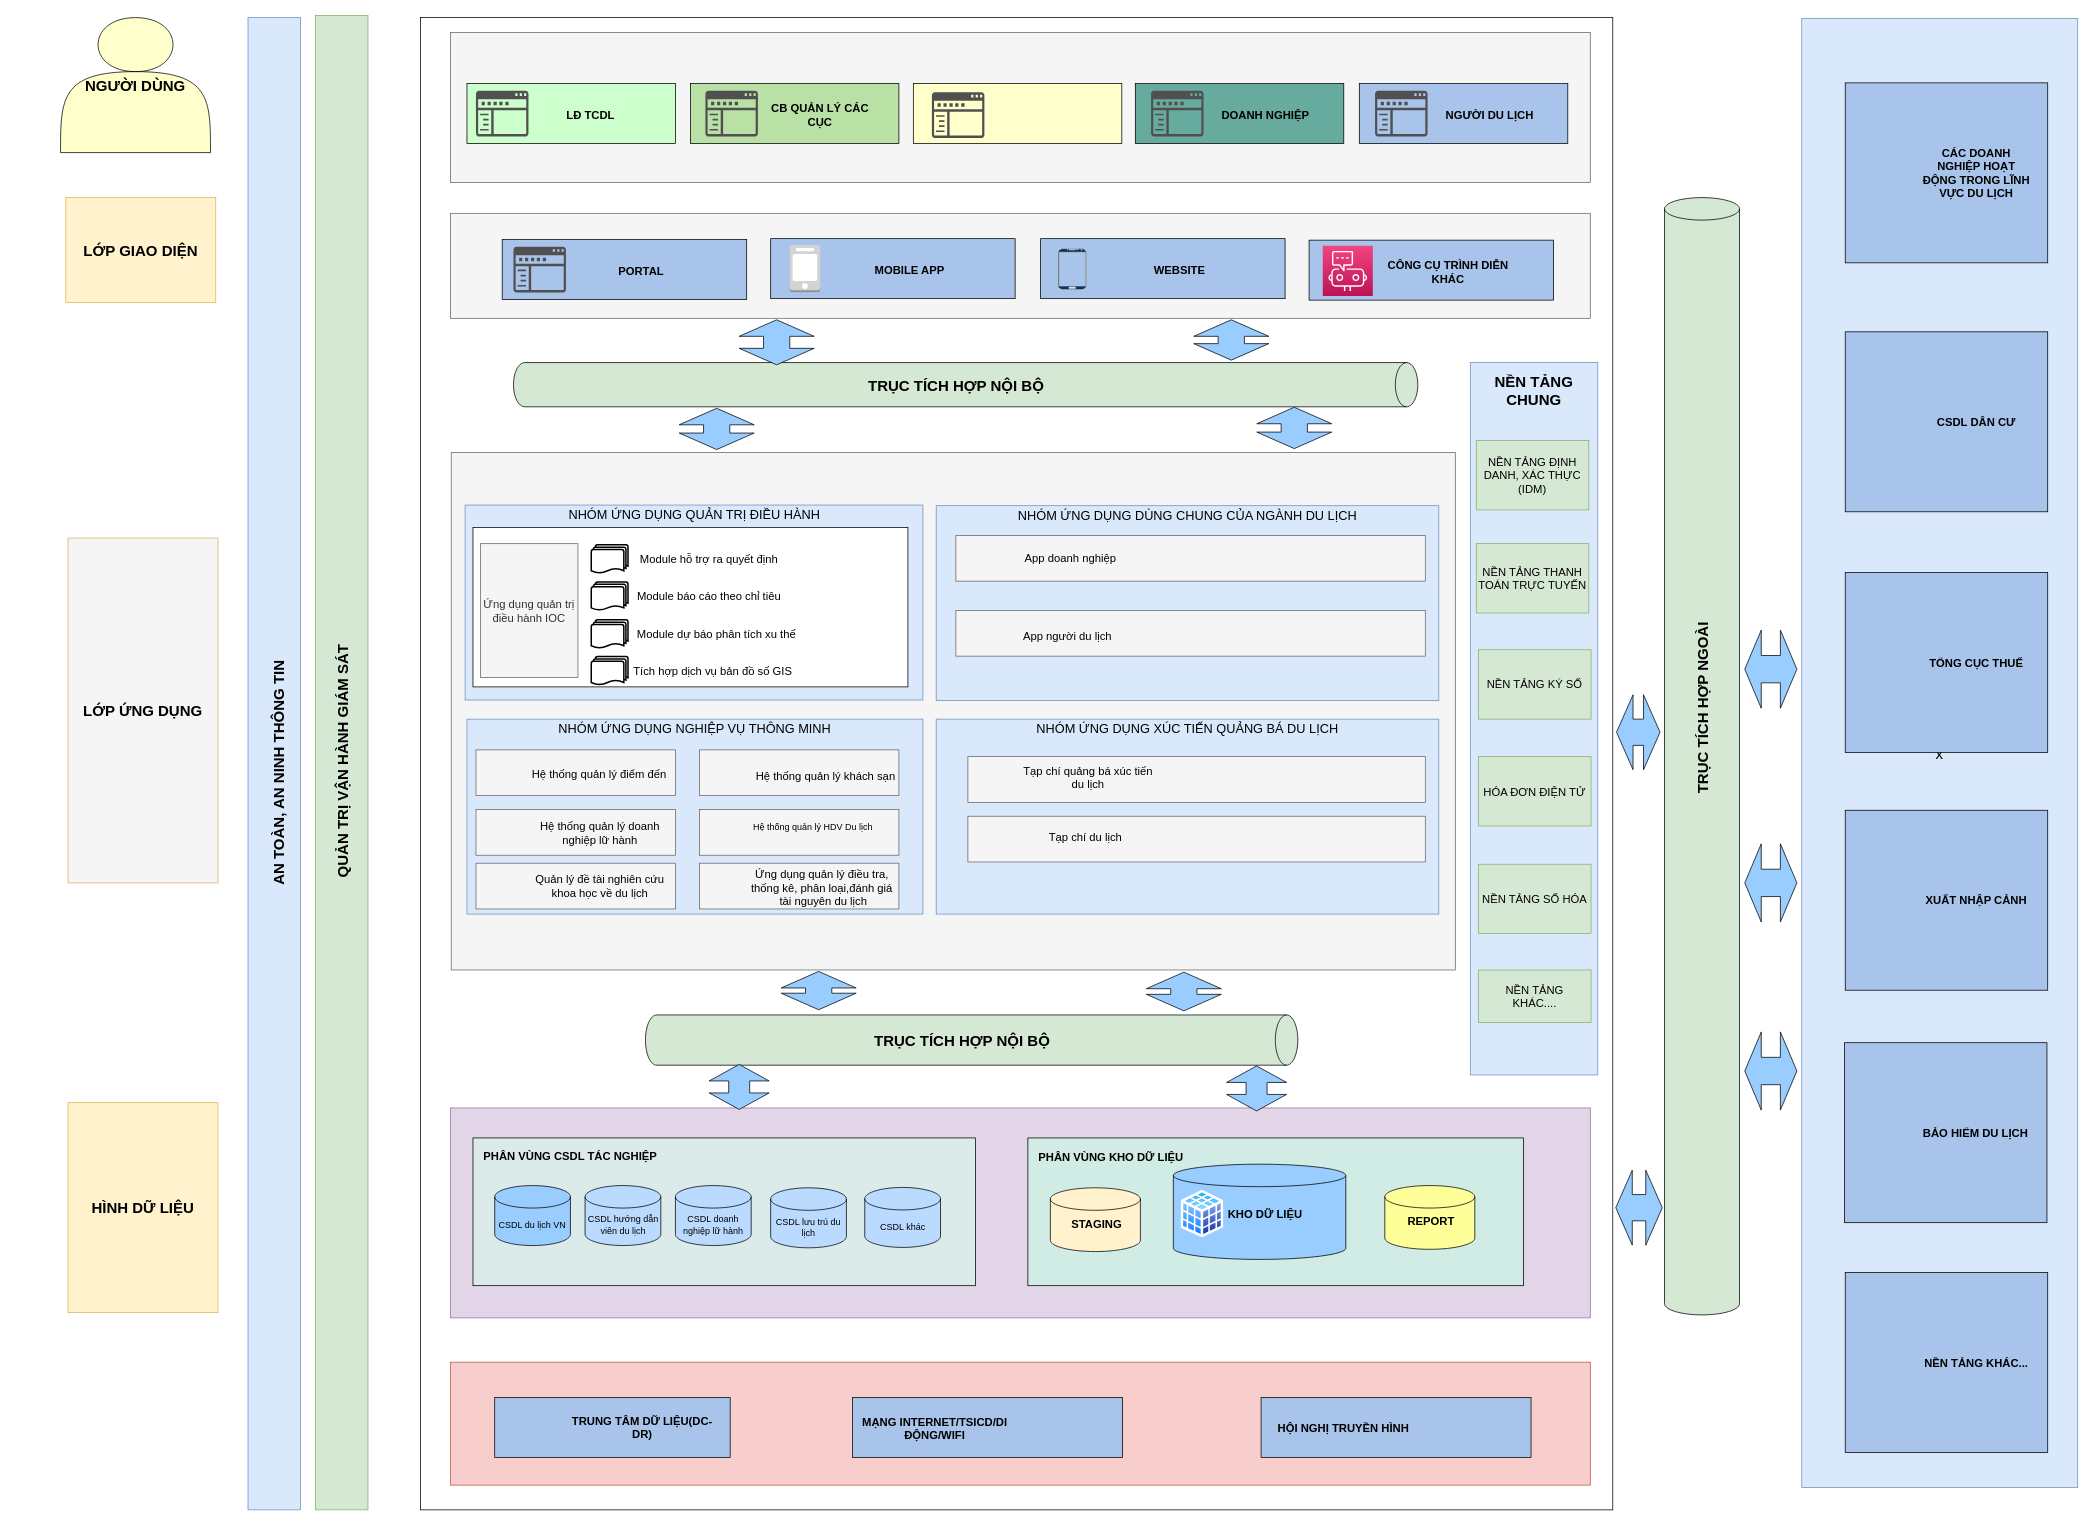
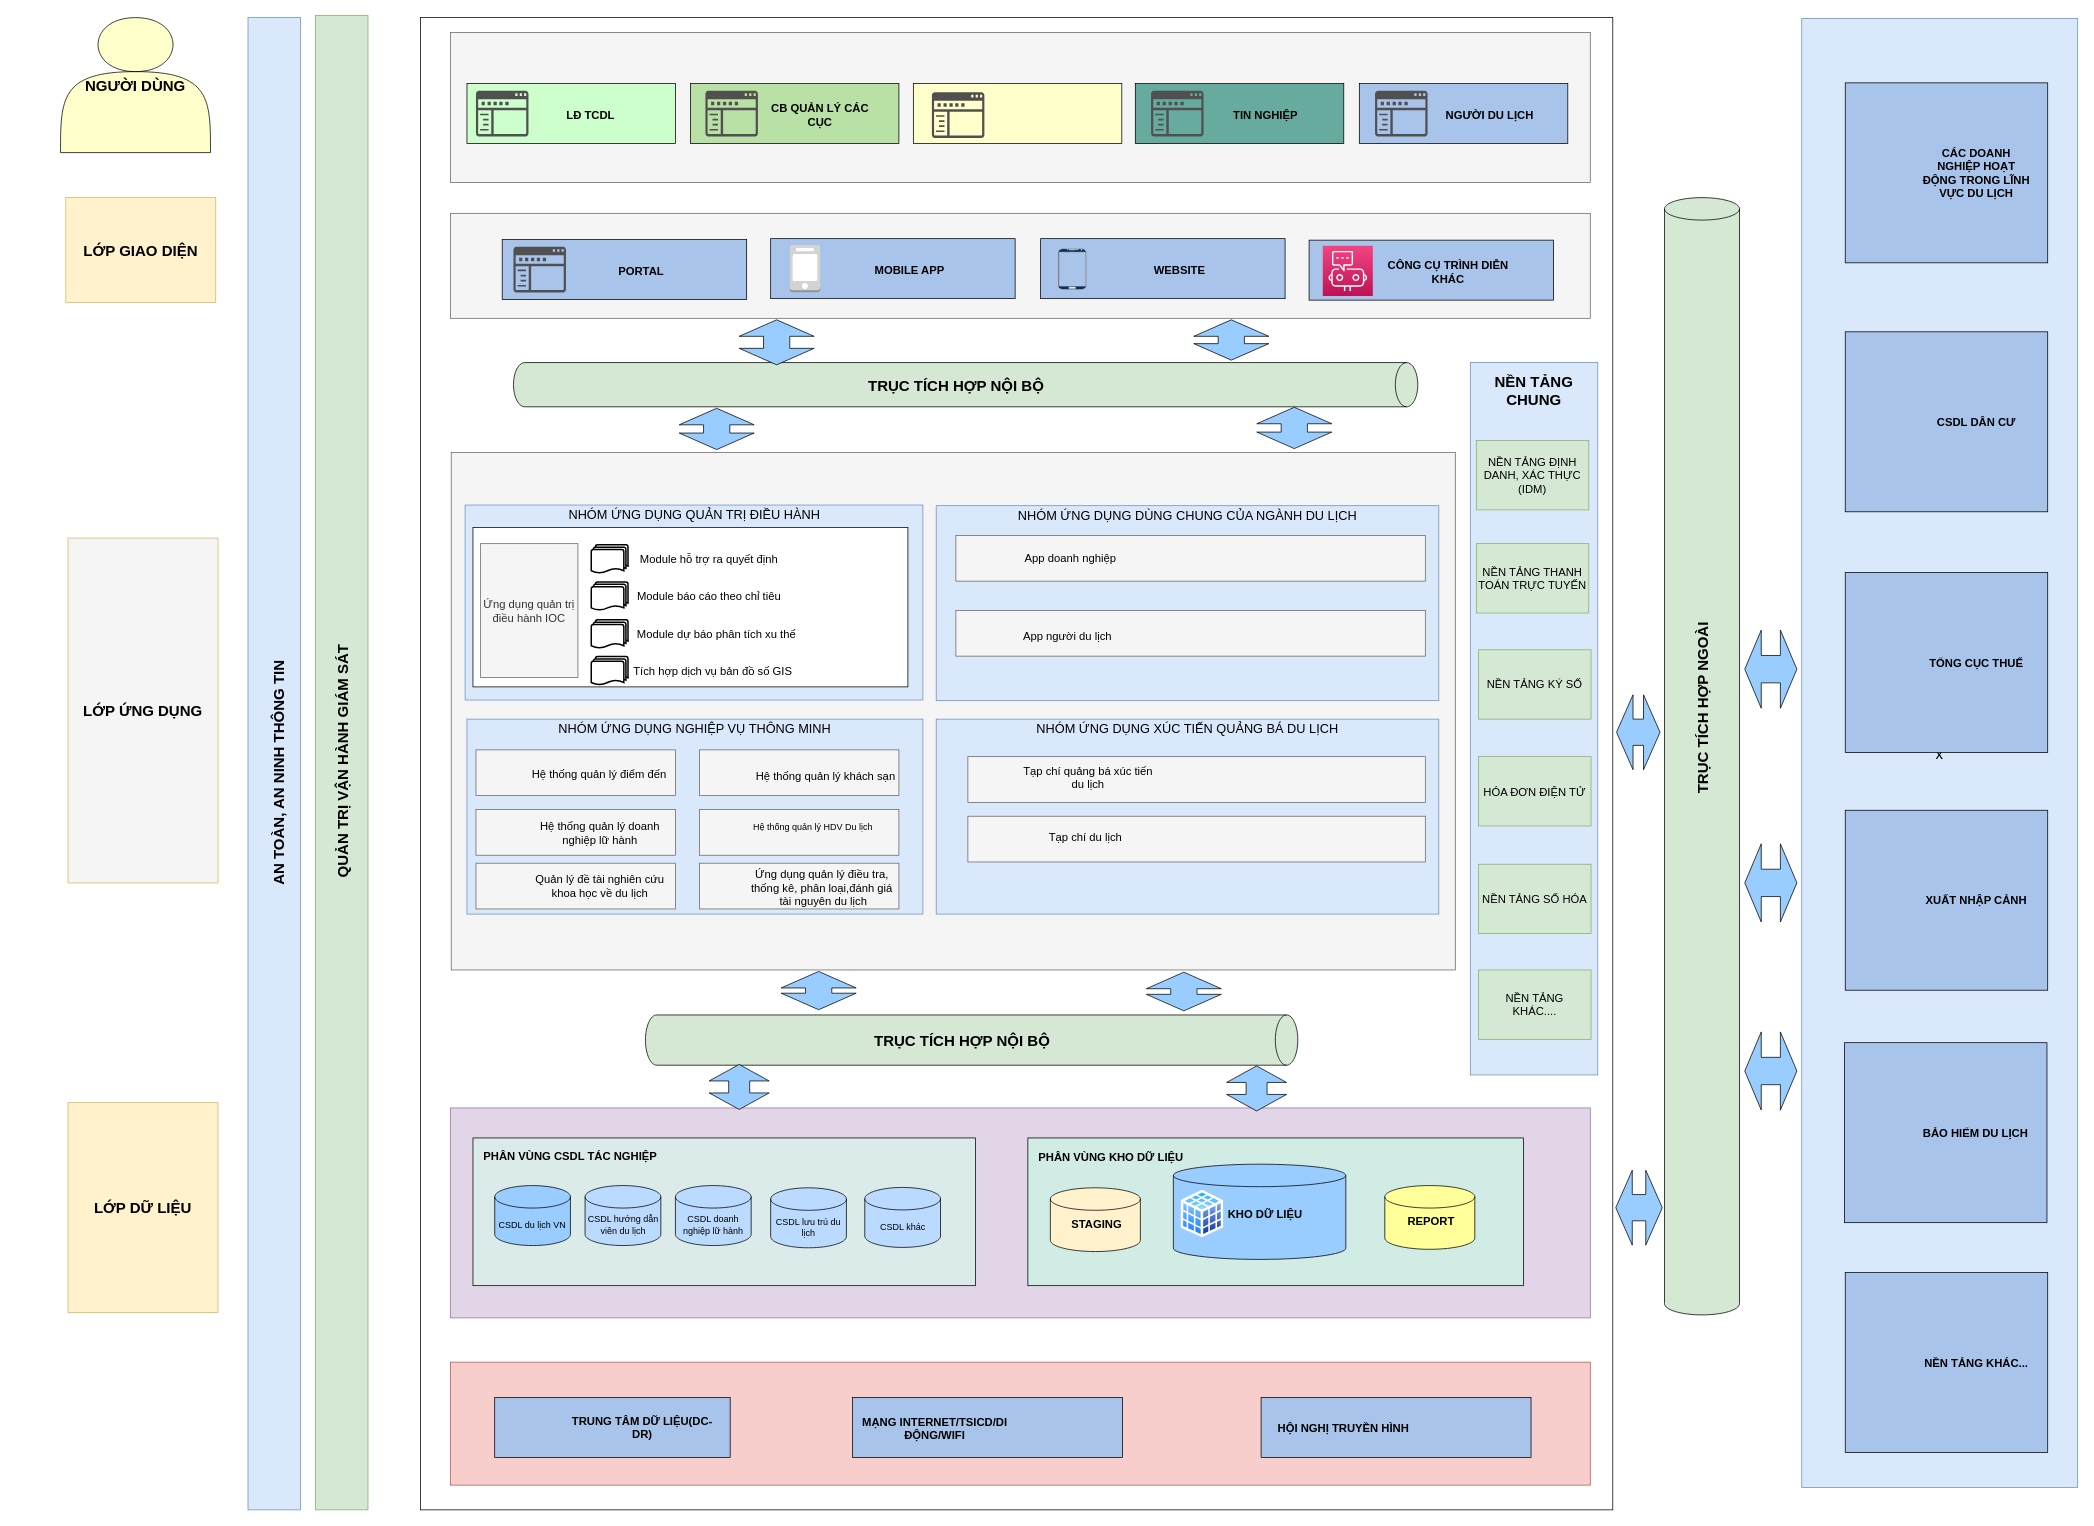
node "DOANH NGHIỆP": label "DOANH NGHIỆP" -> "TIN NGHIỆP"
node "NỀN TẢNG KHÁC....": size 113x53 -> 113x69
node "HÌNH DỮ LIỆU": label "HÌNH DỮ LIỆU" -> "LỚP DỮ LIỆU"
